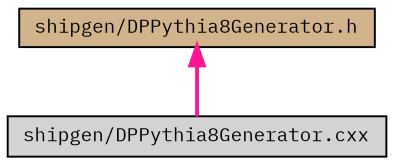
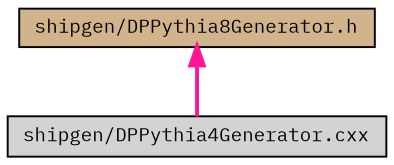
node "shipgen/DPPythia8Generator.cxx": label "shipgen/DPPythia8Generator.cxx" -> "shipgen/DPPythia4Generator.cxx"
